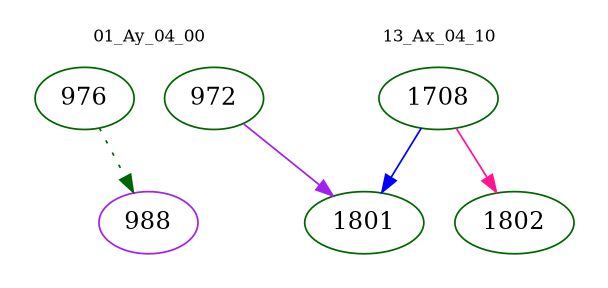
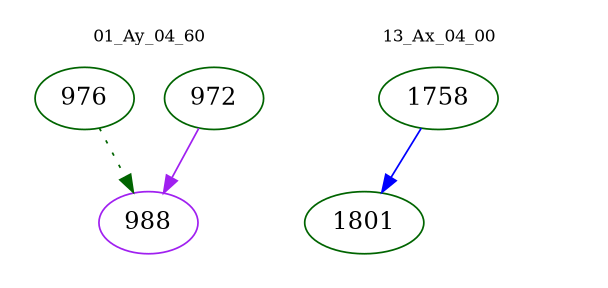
cluster "01_Ay_04_00": label "01_Ay_04_00" -> "01_Ay_04_60"
cluster "13_Ax_04_10": label "13_Ax_04_10" -> "13_Ax_04_00"
node "1708": label "1708" -> "1758"
edge "972" -> "1801": now "972" -> "988"
node "1802": removed
